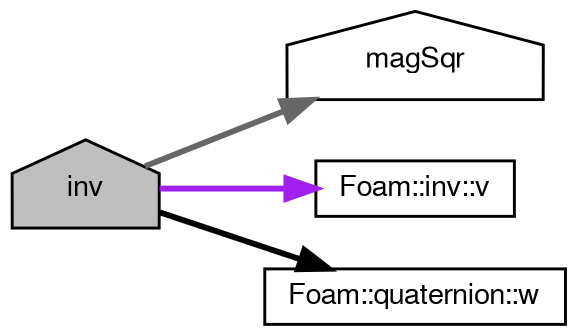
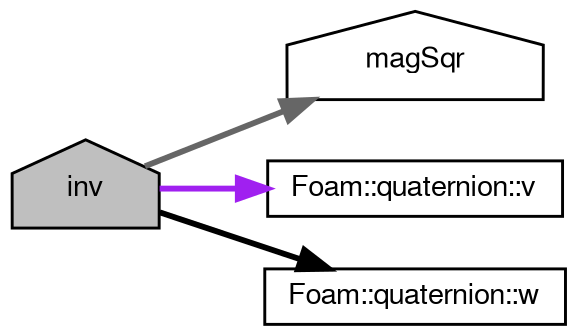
node "Foam::inv::v": label "Foam::inv::v" -> "Foam::quaternion::v"
